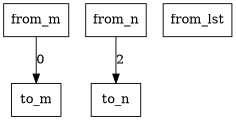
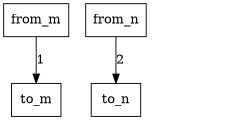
node "from_lst": removed
edge "from_m" -> "to_m": label "0" -> "1"
